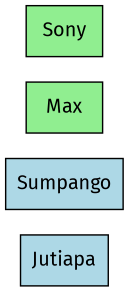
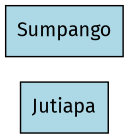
node "Sony": removed
node "Max": removed
